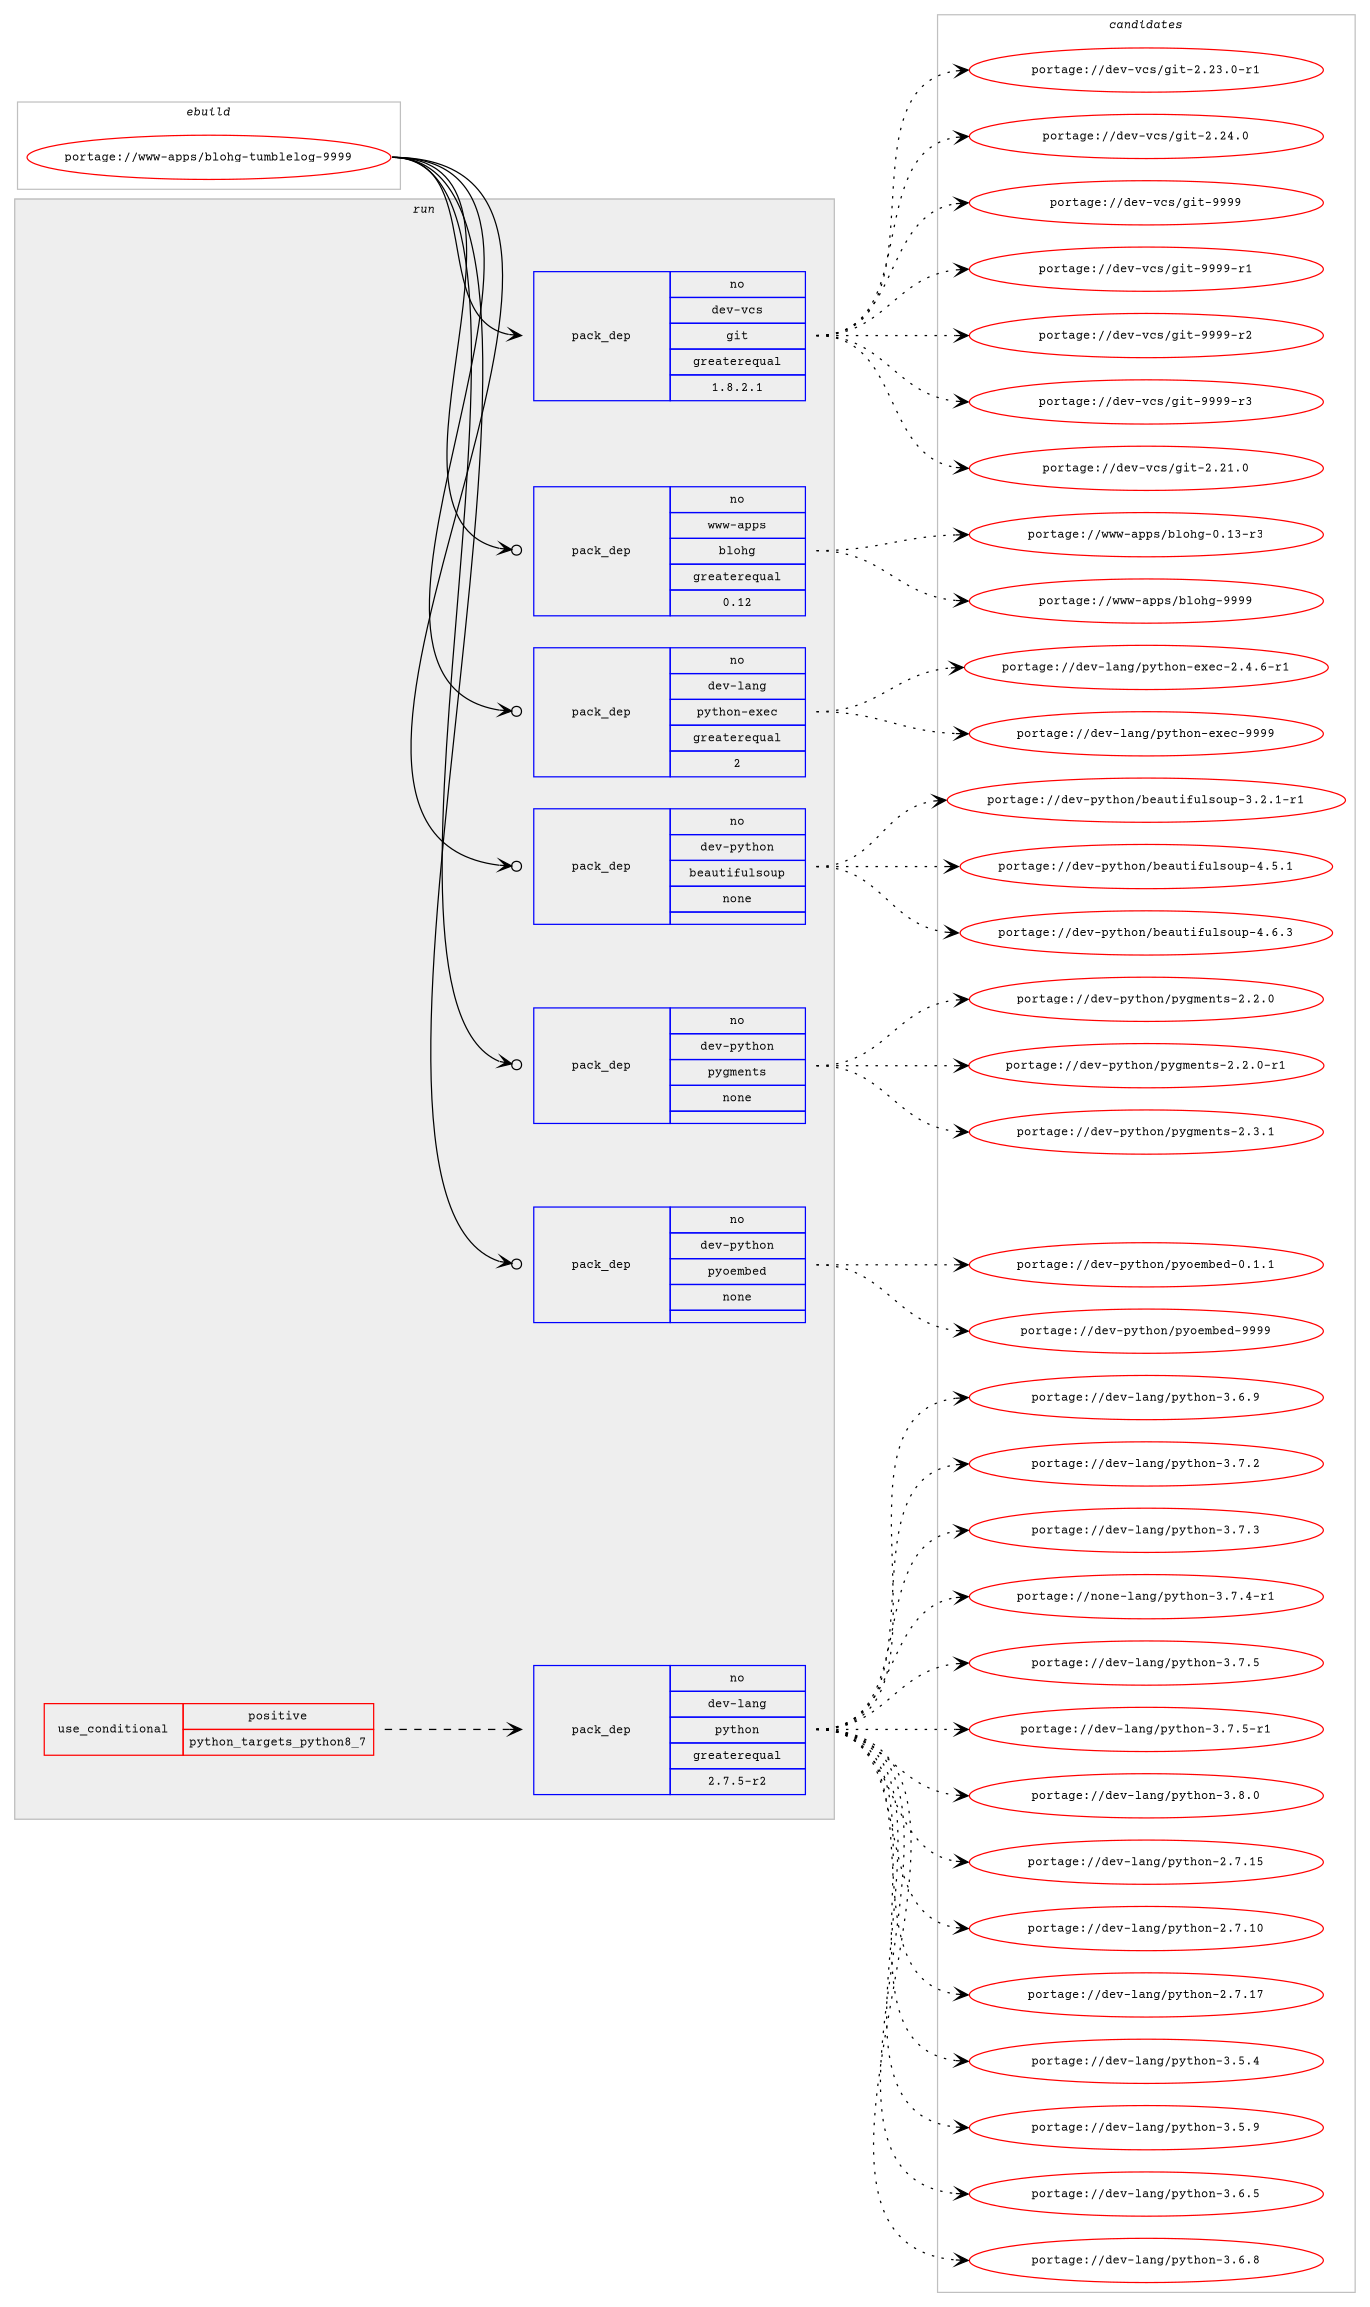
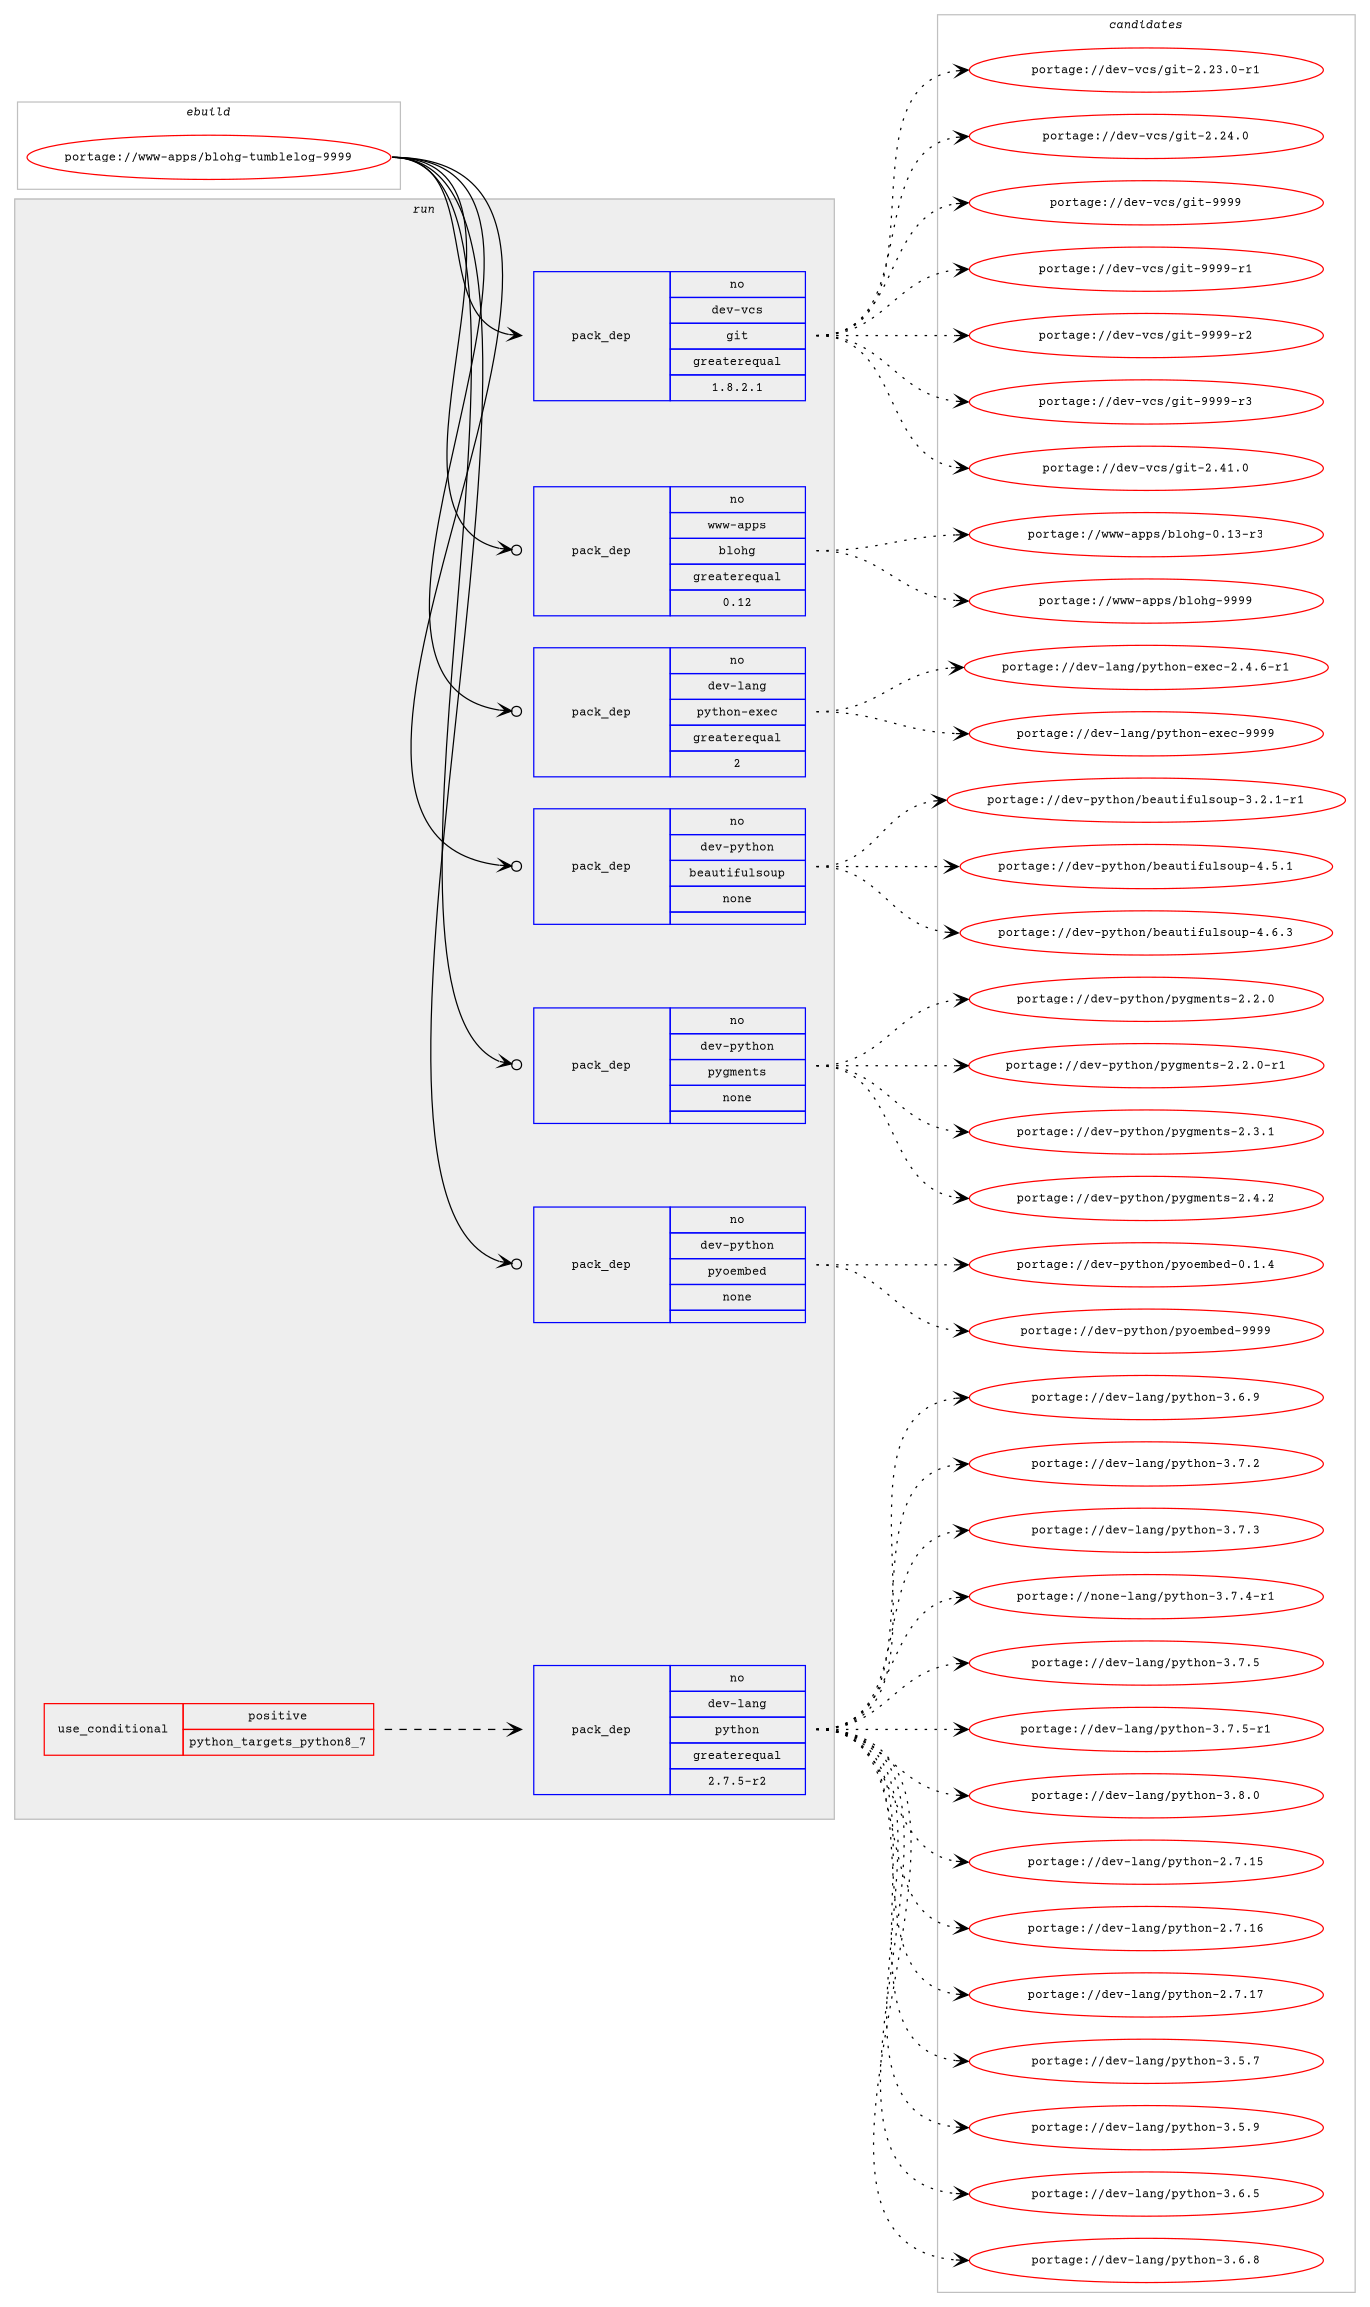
node "portage://dev-vcs/git-2.21.0": label "portage://dev-vcs/git-2.21.0" -> "portage://dev-vcs/git-2.41.0"
node "portage://dev-python/pygments-2.4.2": added
node "portage://dev-python/pyoembed-0.1.1": label "portage://dev-python/pyoembed-0.1.1" -> "portage://dev-python/pyoembed-0.1.4"
node "portage://dev-lang/python-2.7.10": label "portage://dev-lang/python-2.7.10" -> "portage://dev-lang/python-2.7.16"
node "portage://dev-lang/python-3.5.4": label "portage://dev-lang/python-3.5.4" -> "portage://dev-lang/python-3.5.7"
